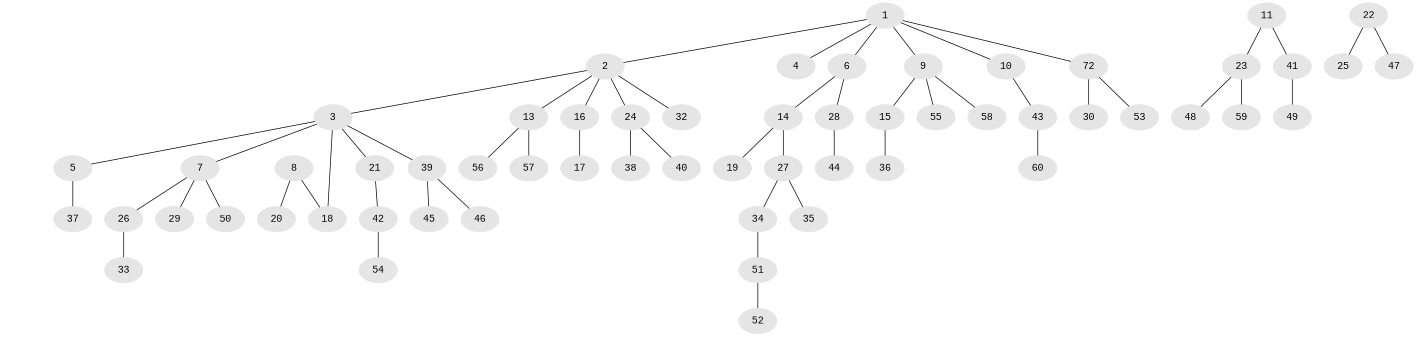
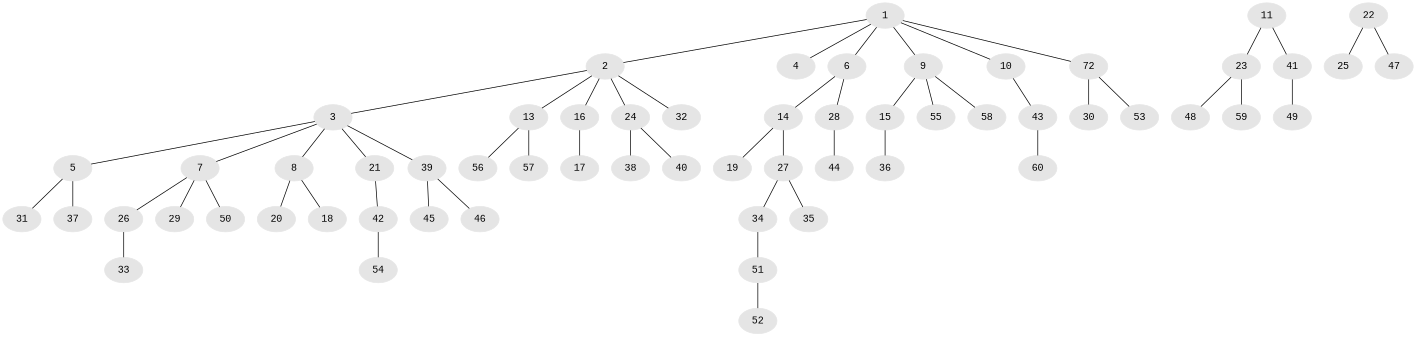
edge "3" -- "18": now "3" -- "8"
node "31": added
